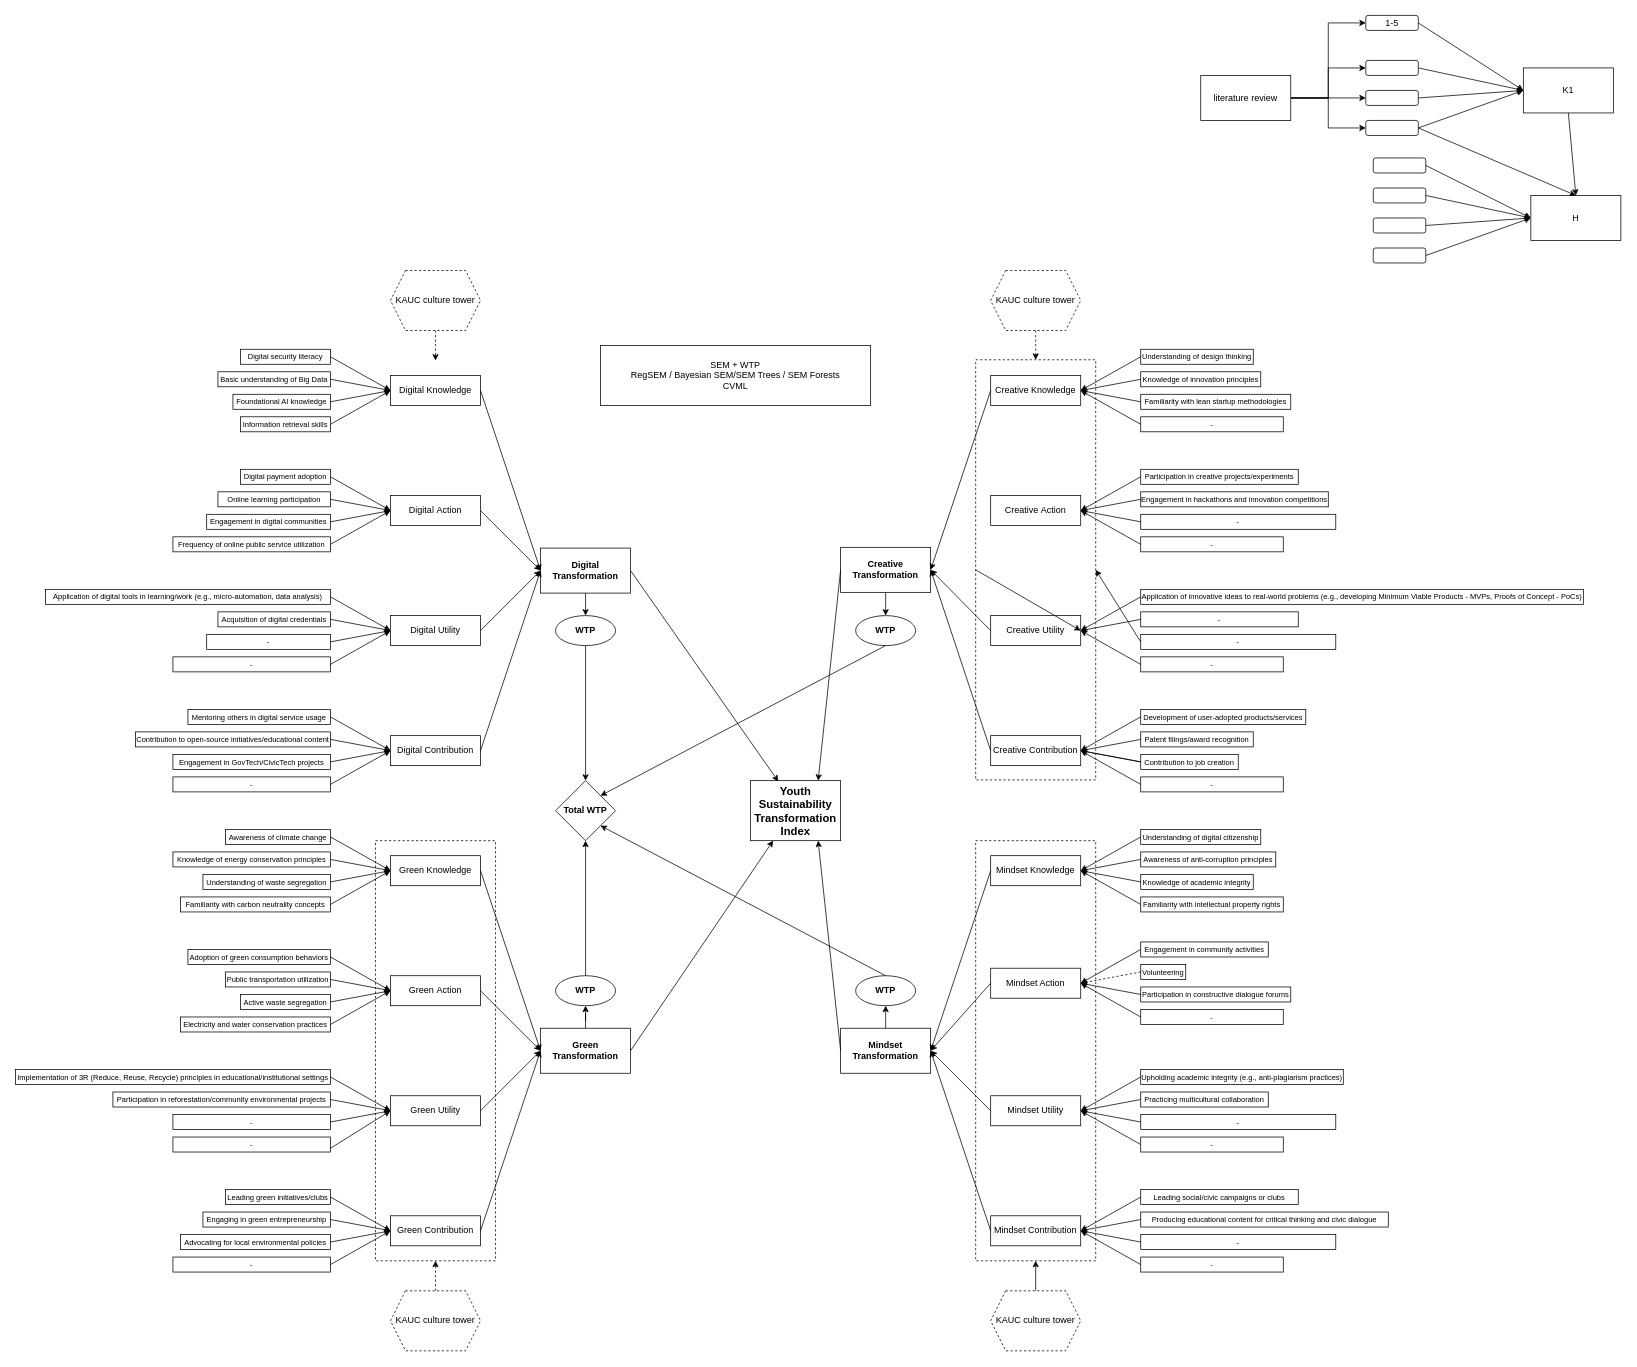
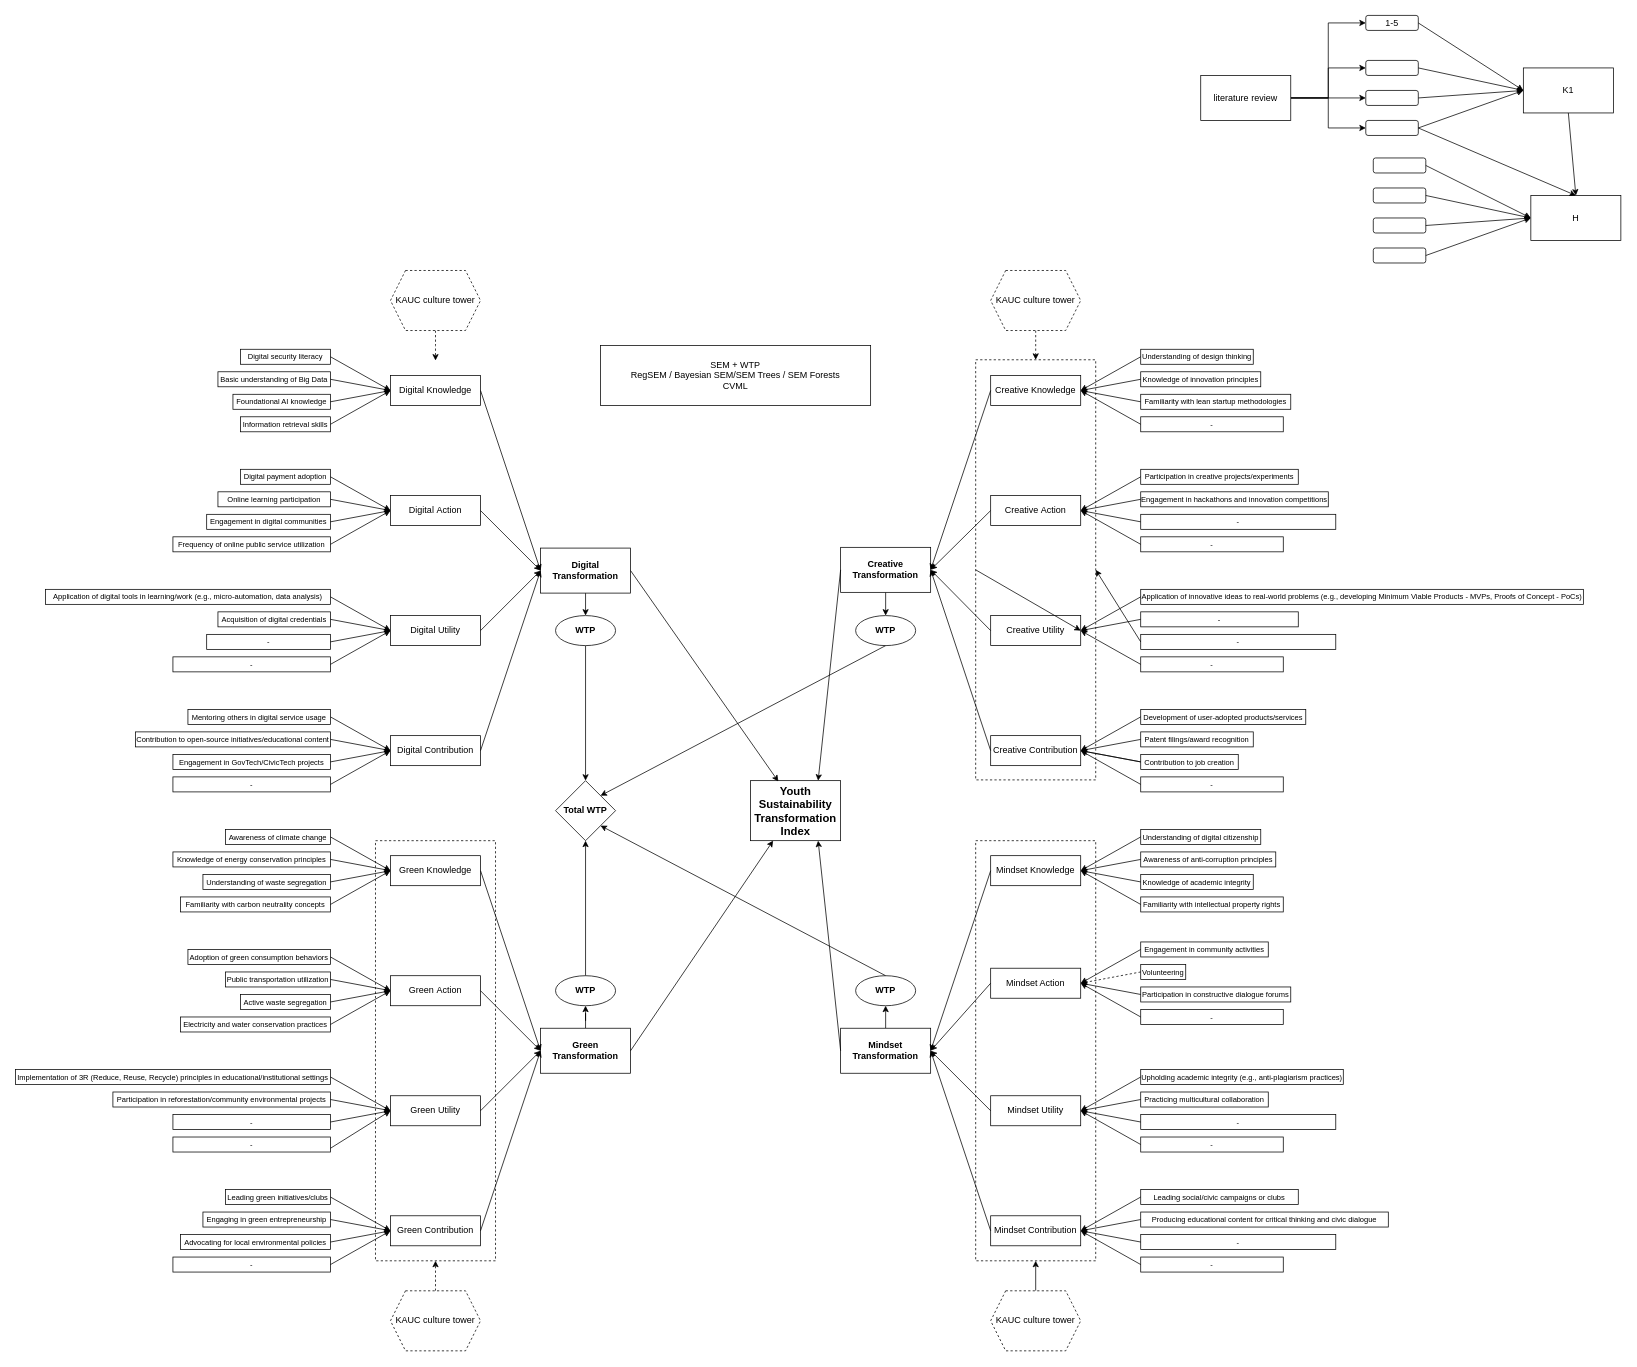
edge "Creative Action" -> "Creative Transformation": added
